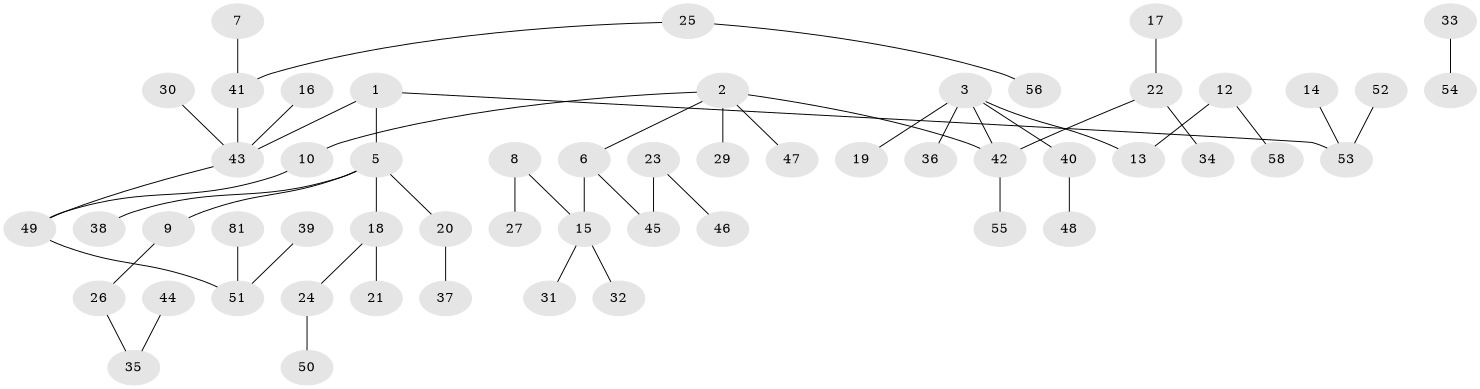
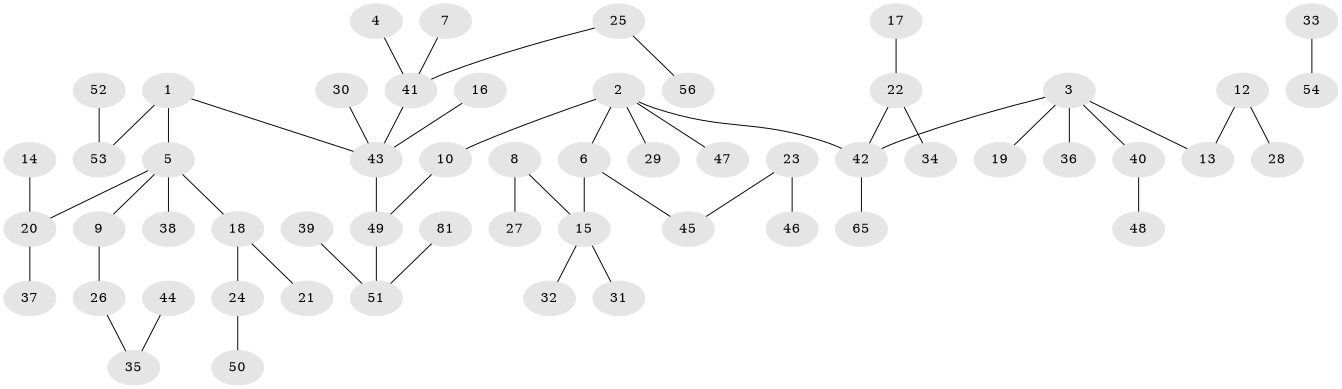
node "4": added
edge "14" -- "53": now "14" -- "20"
node "58": label "58" -> "28"
node "55": label "55" -> "65"
